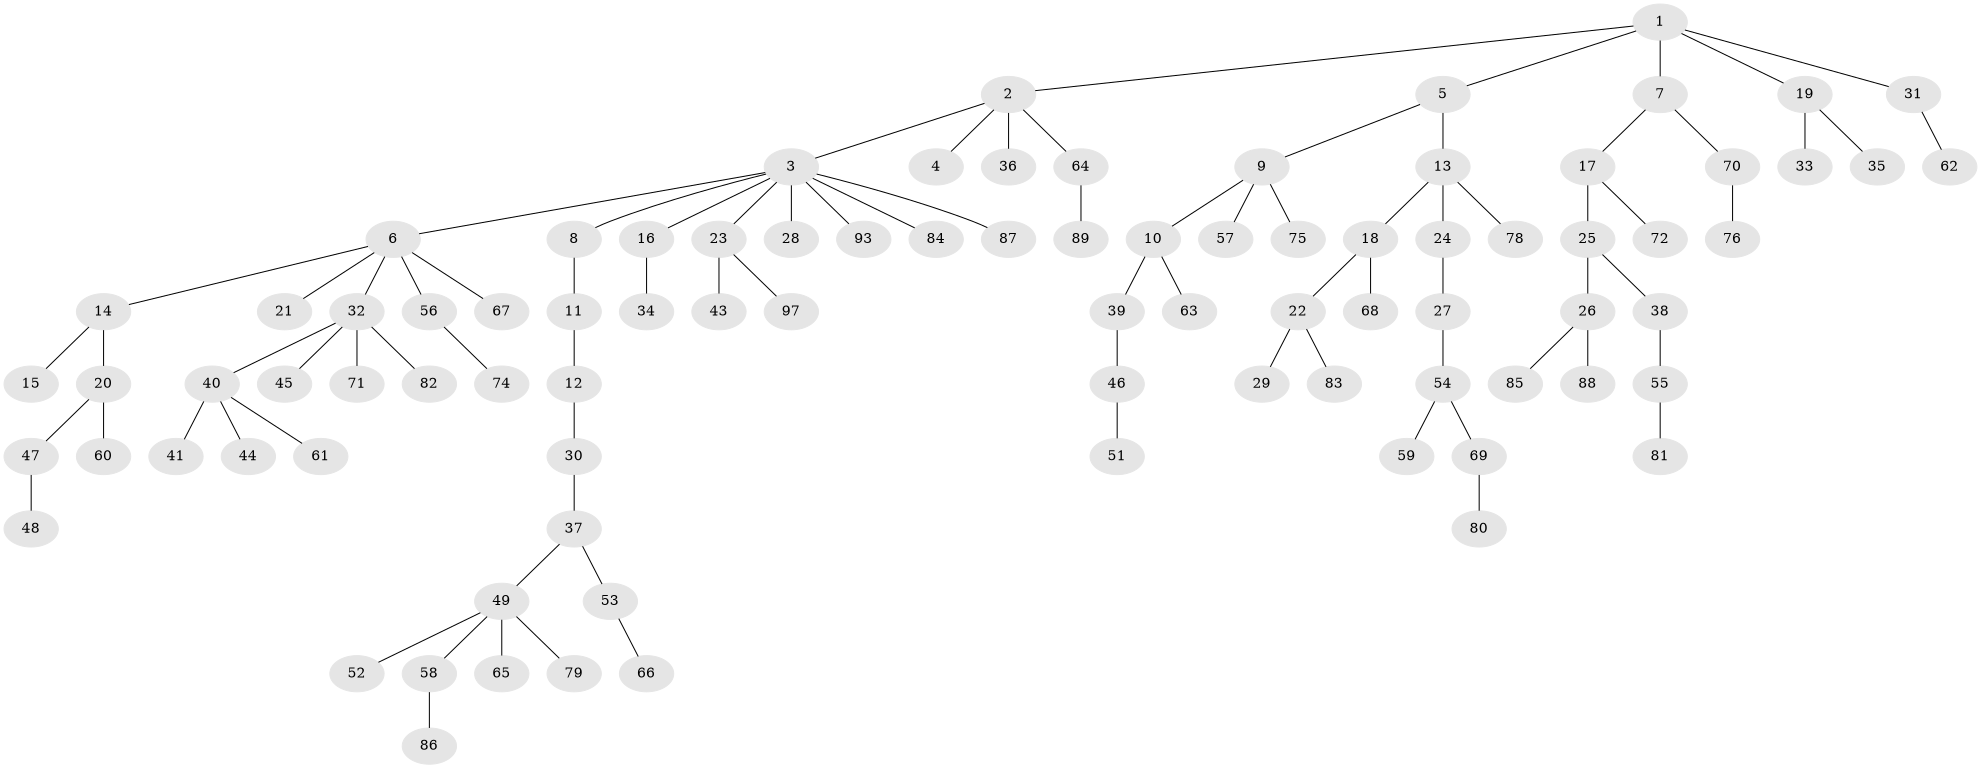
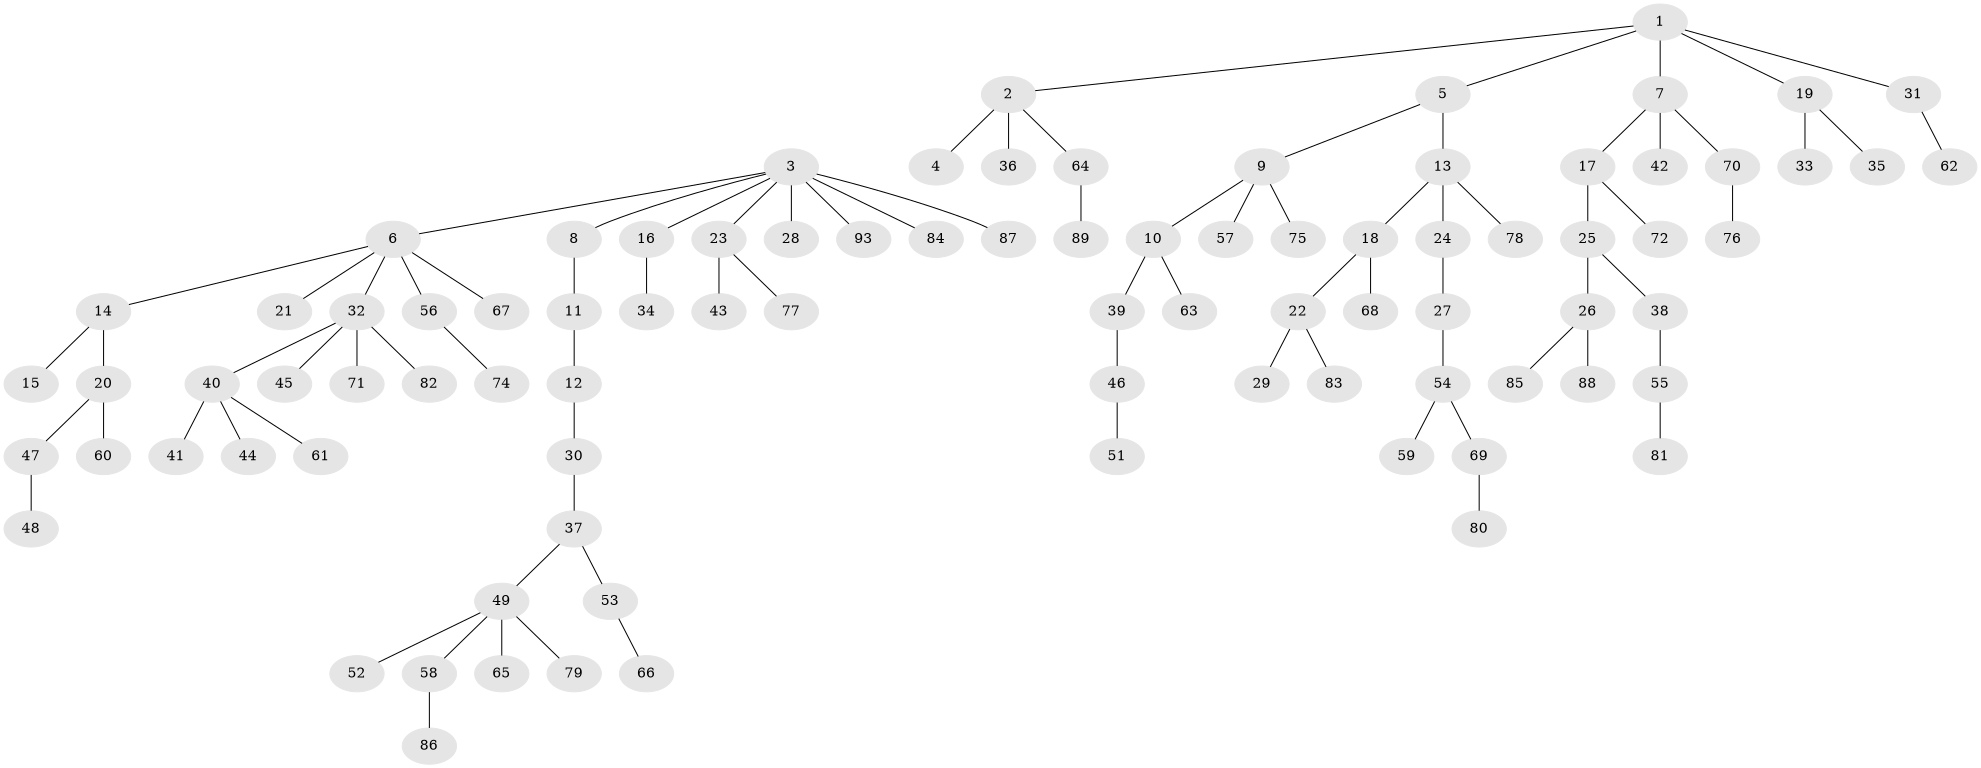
edge "2" -- "3": removed
node "42": added
node "97": label "97" -> "77"
